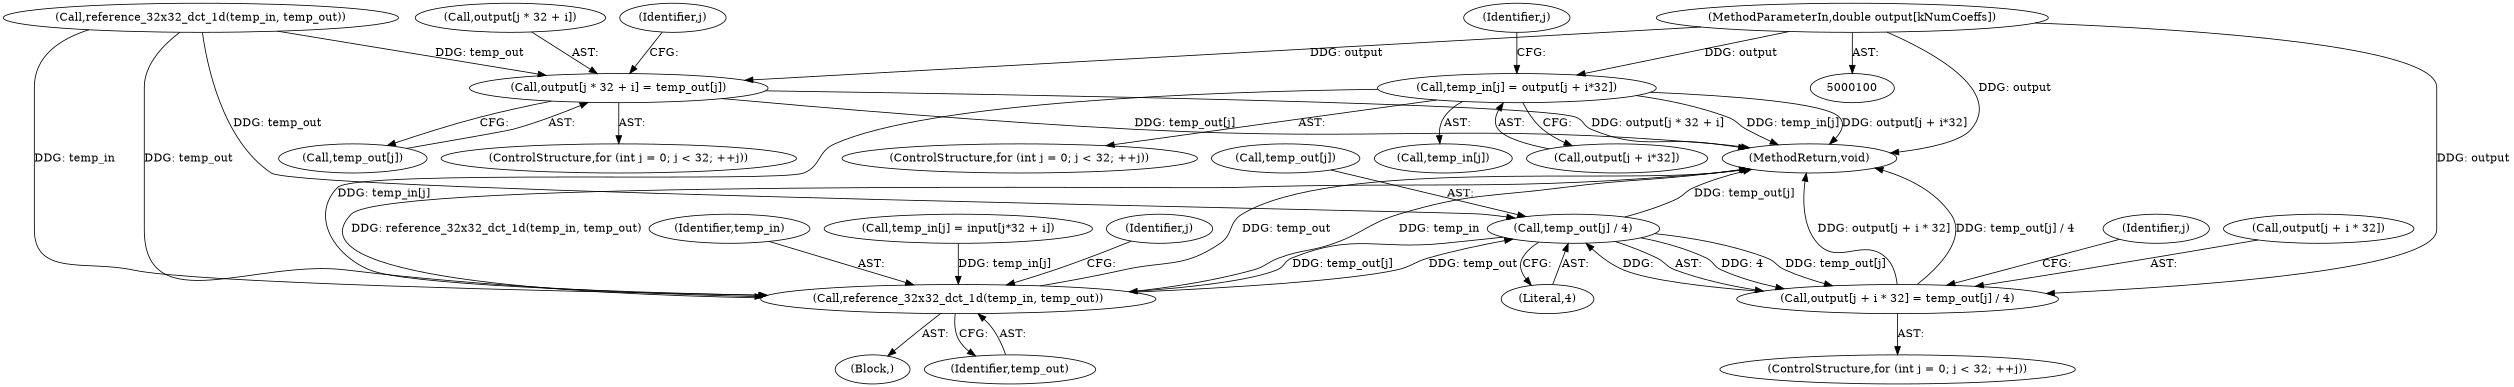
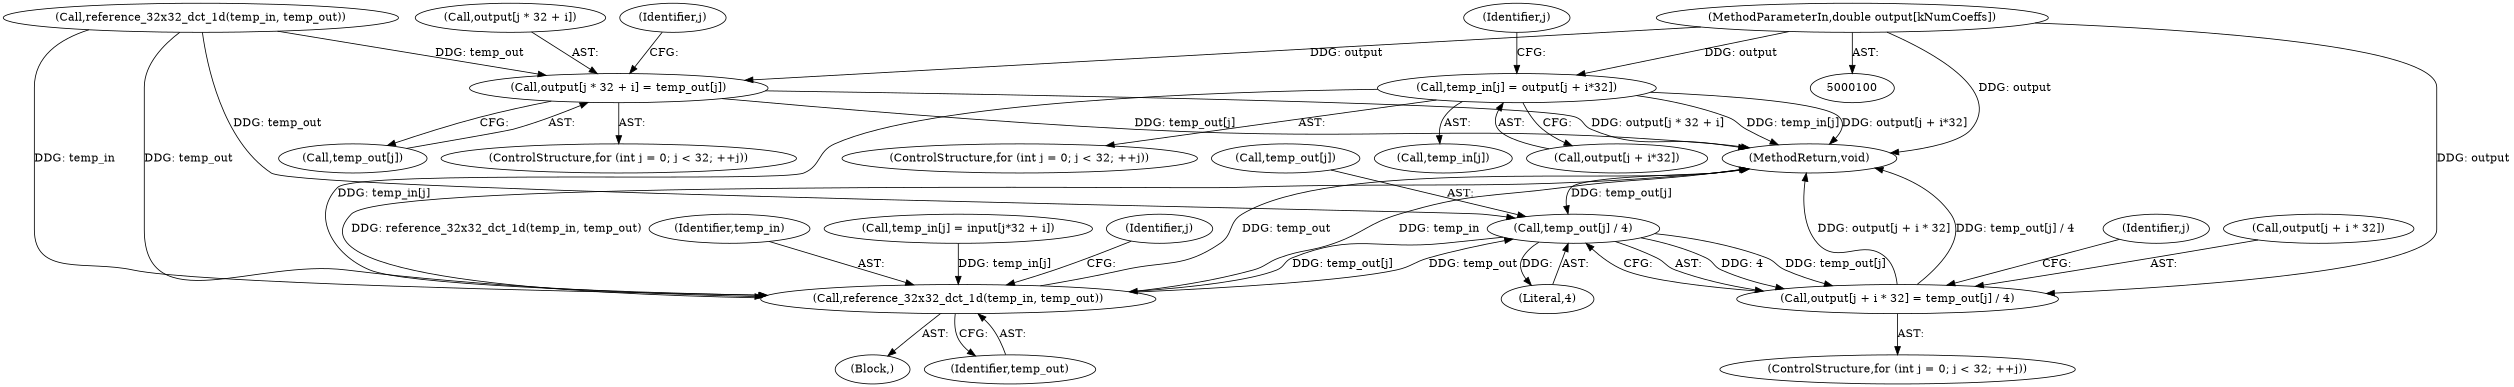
edge "(Call,temp_out[j] / 4)" -> "(MethodReturn,void)": reversed
edge "(Call,temp_out[j] / 4)" -> "(Literal,4)": label "CFG: " -> "DDG: "
edge "(Call,output[j + i * 32] = temp_out[j] / 4)" -> "(Call,temp_out[j] / 4)": label "DDG: " -> "CFG: "
